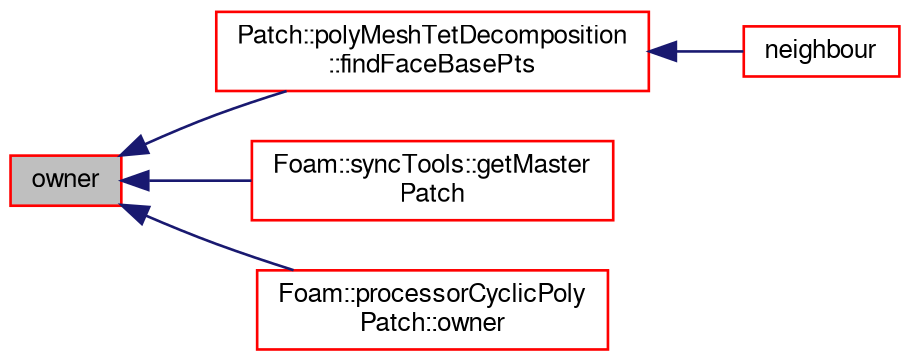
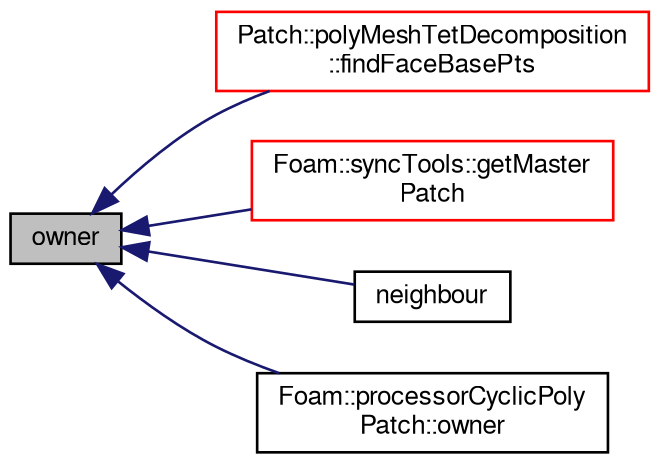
edge "neighbour" -> "Patch::polyMeshTetDecomposition ::findFaceBasePts": now "neighbour" -> "owner"
node "neighbour": color red -> black
node "owner": color red -> black
node "Foam::processorCyclicPoly Patch::owner": color red -> black
